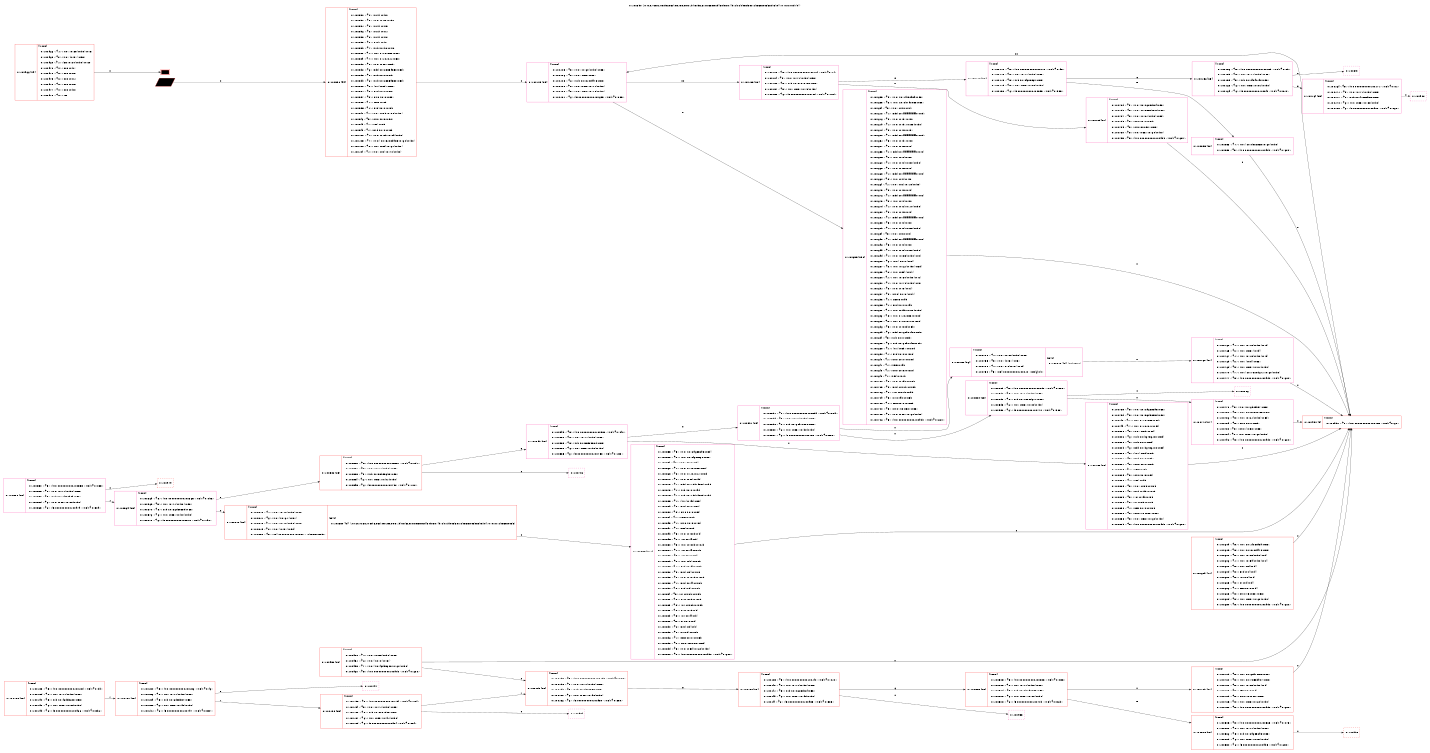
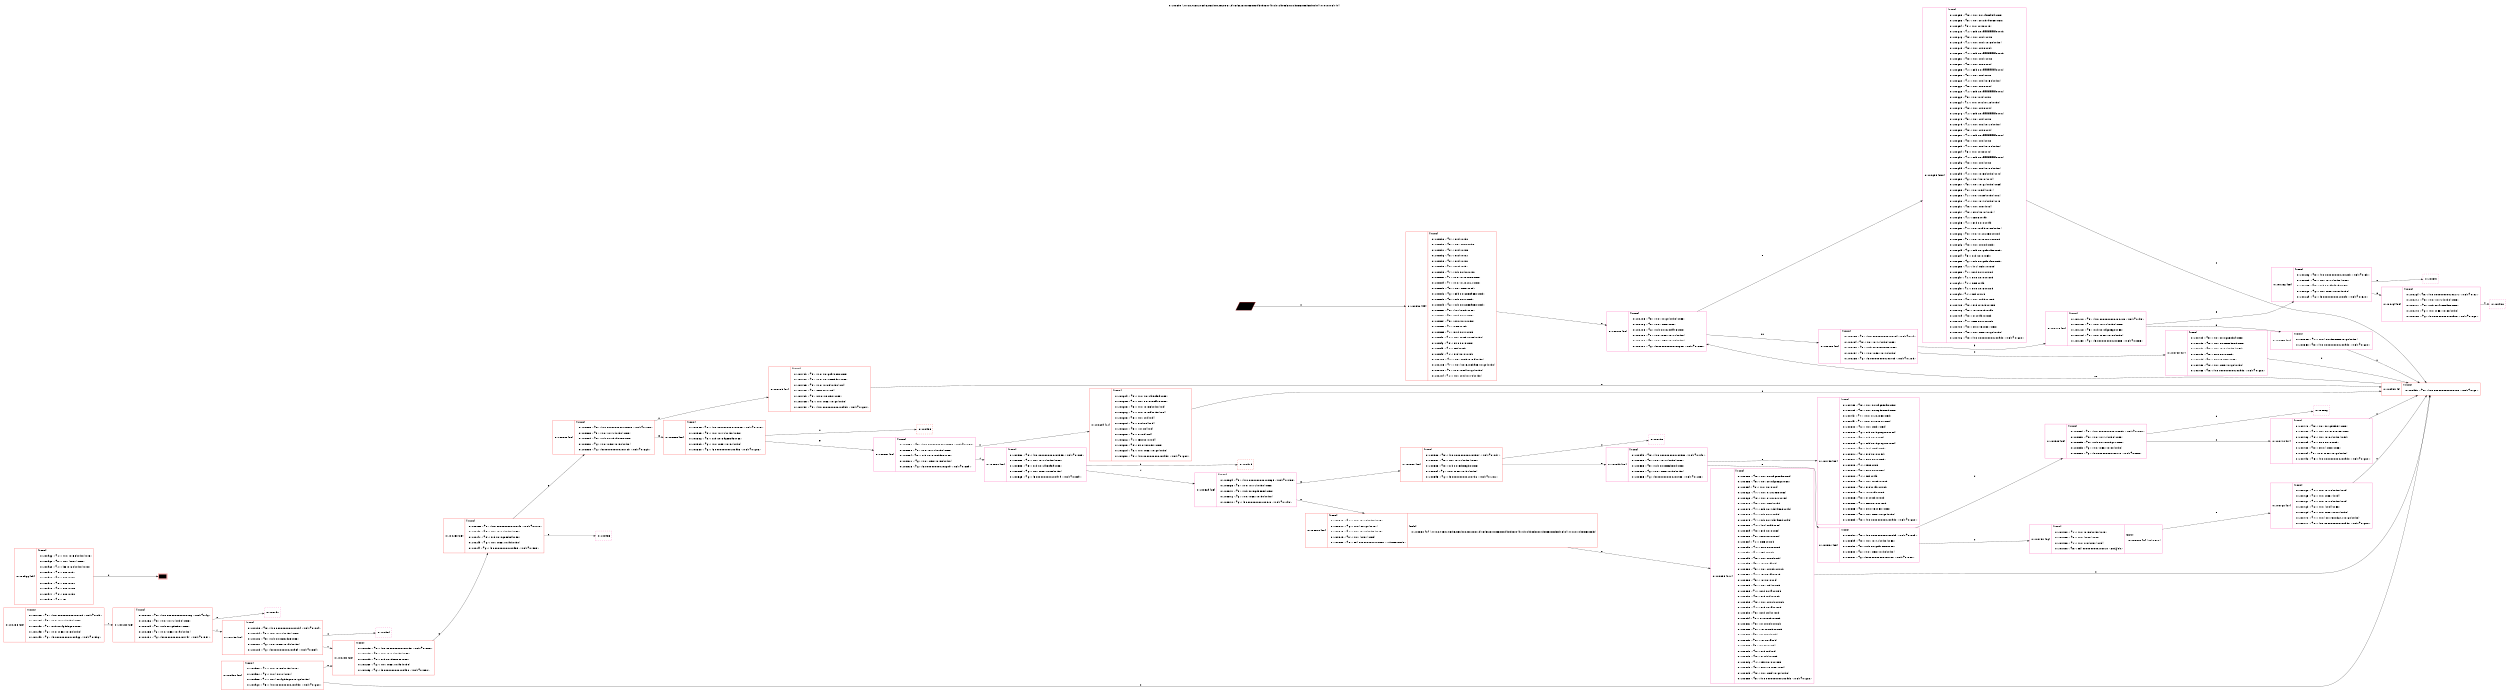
node "0x401537 [25]": added
edge "0x4017e8 [88]" -> "0x4019d1 [5]": removed, label "1"
